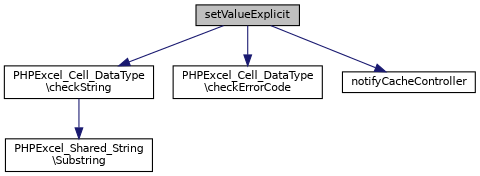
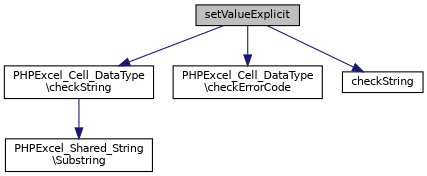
node "notifyCacheController": label "notifyCacheController" -> "checkString"
